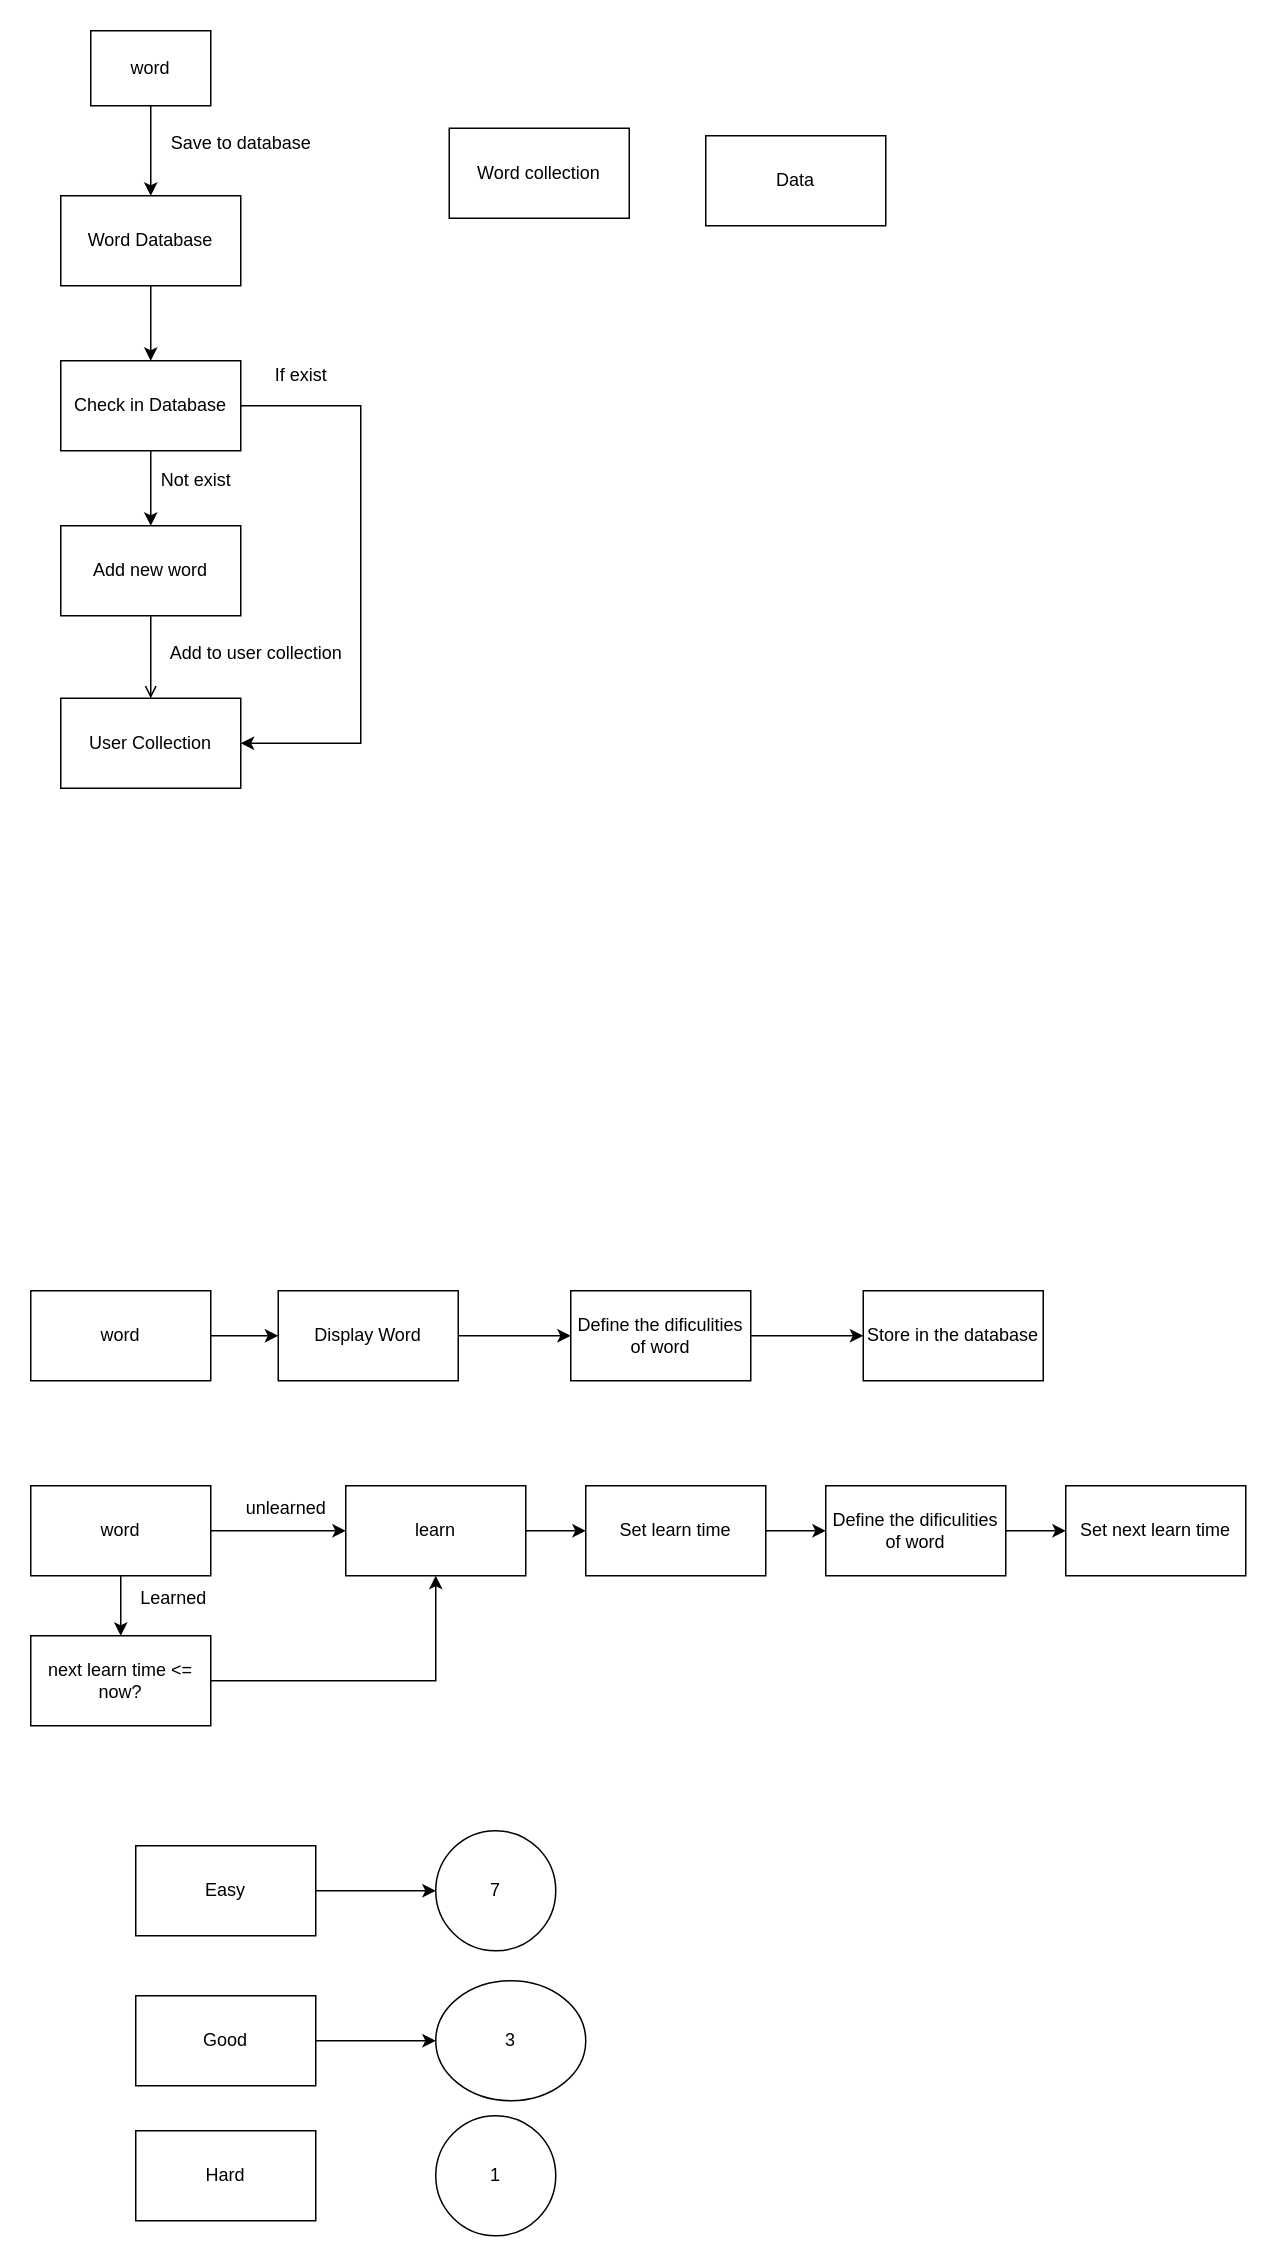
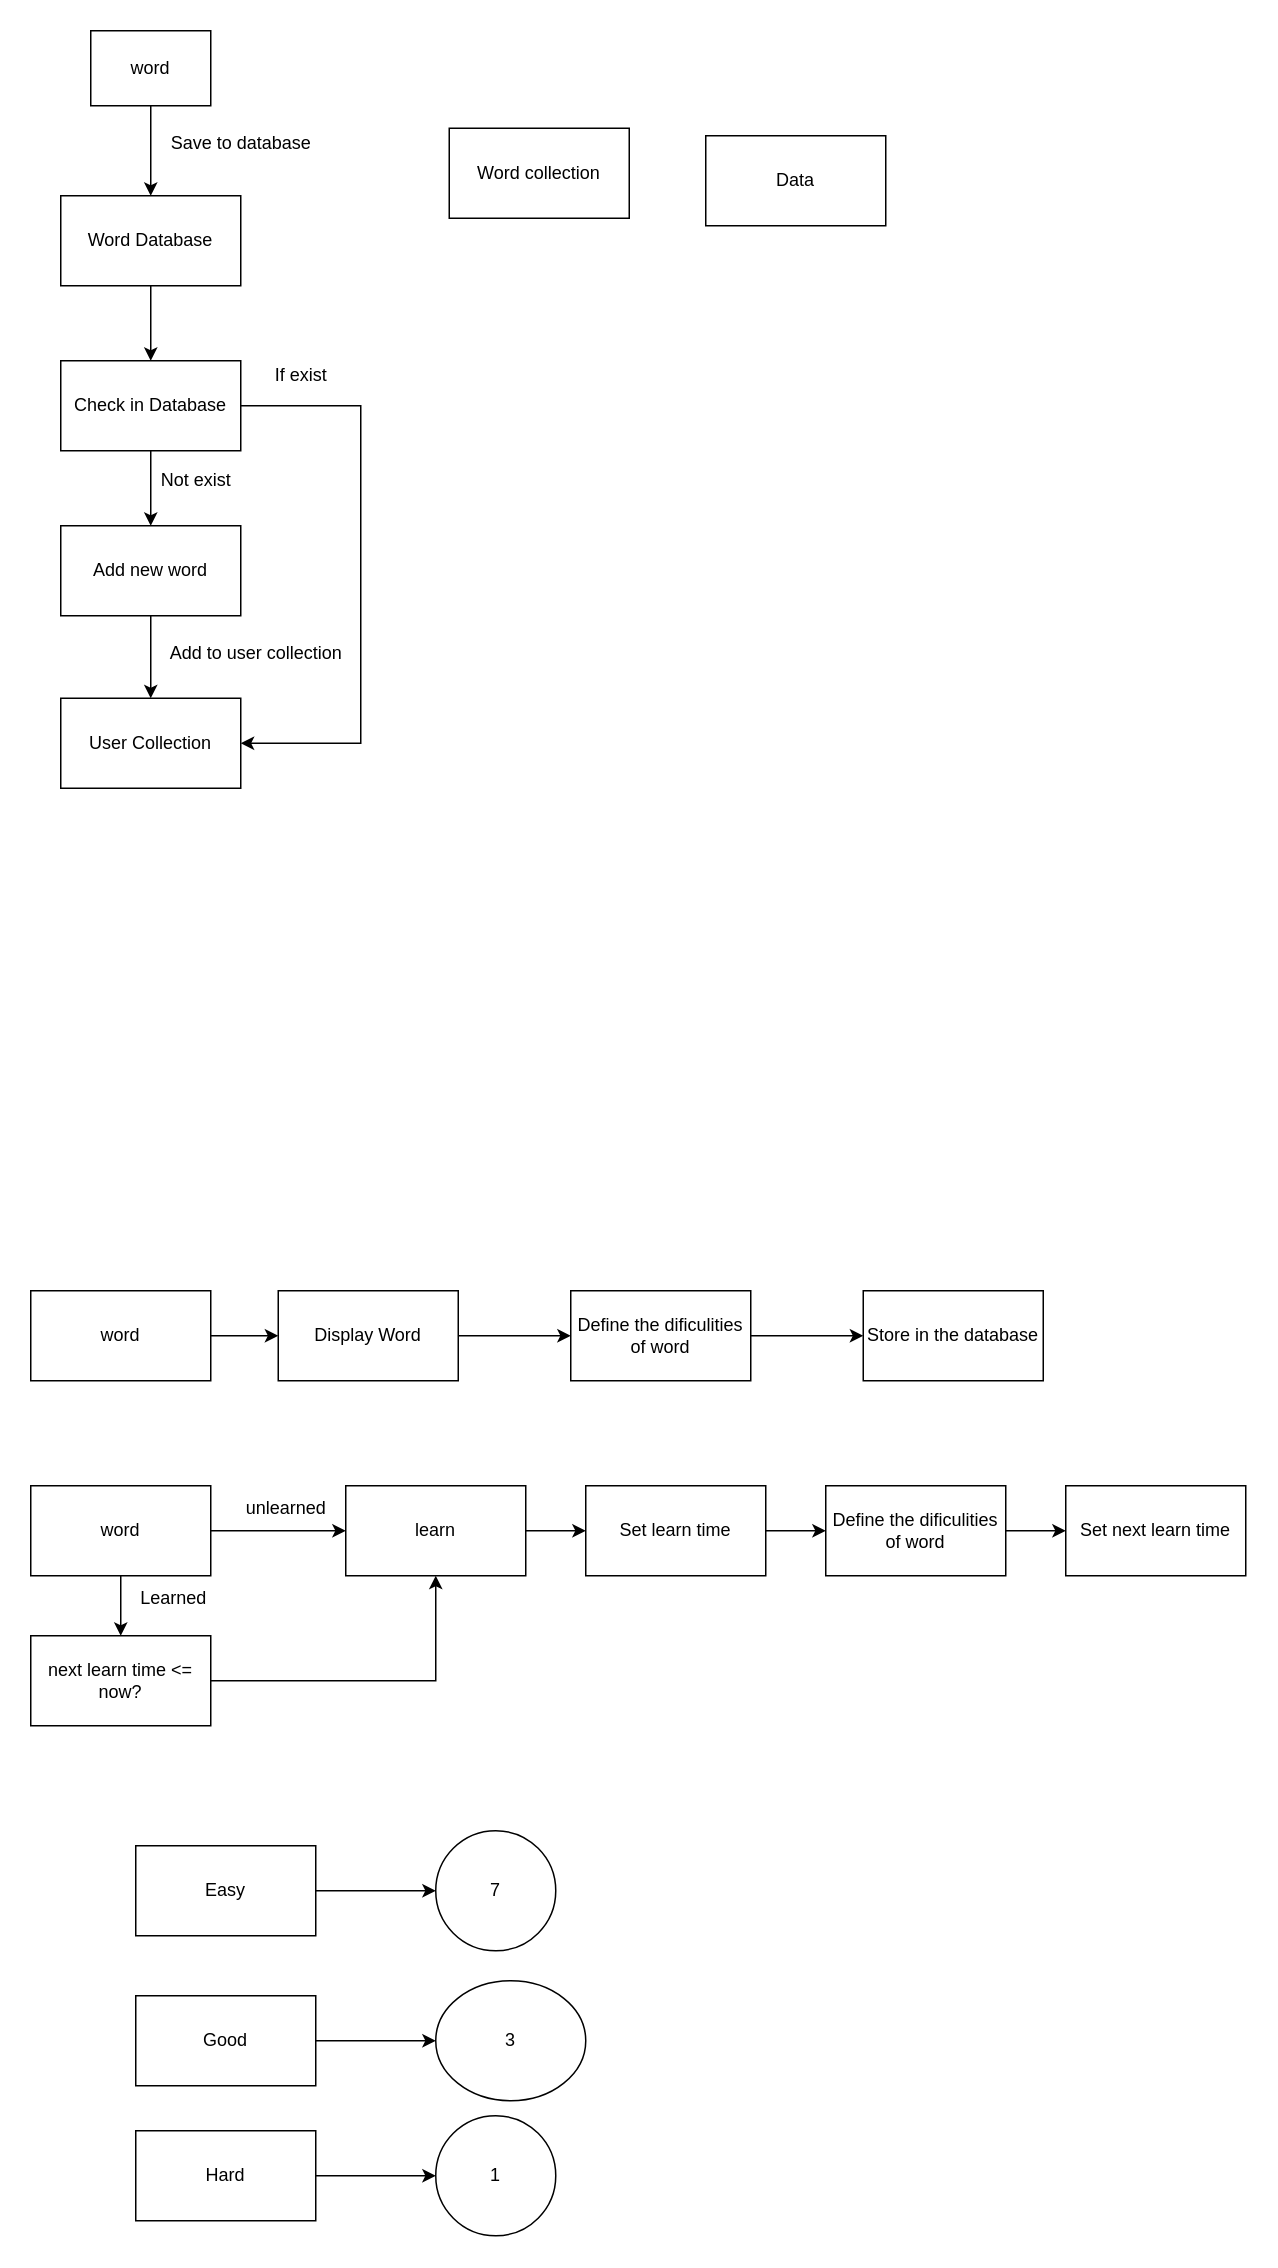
edge "Add new word" -> "User Collection": arrowhead open -> classic
edge "Hard" -> "1": added
